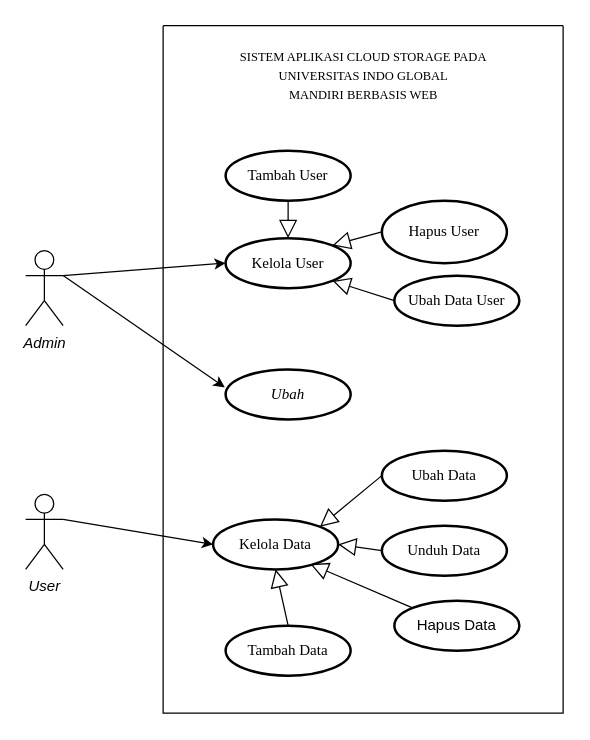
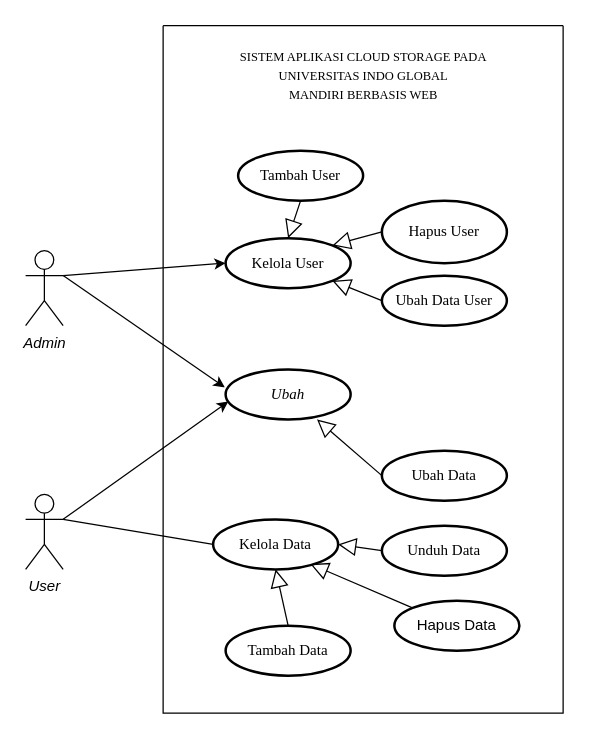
node "Tambah User": moved (288, 176) -> (301, 176)
node "Ubah Data User": moved (457, 301) -> (444, 301)
edge "User" -> "Ubah": added
edge "Ubah Data" -> "Kelola Data": now "Ubah Data" -> "Ubah"
edge "User" -> "Kelola Data": arrowhead classic -> none
